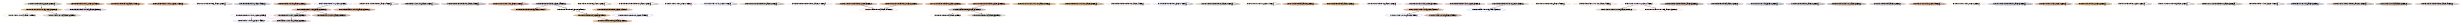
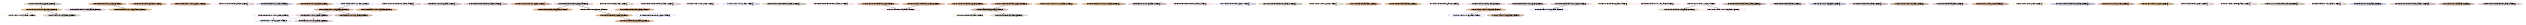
node "000000000000111001101_8-29_COV:17_LEN:21": added
node "000000000000010000111011100_3-29_COV:203_LEN:27": added
